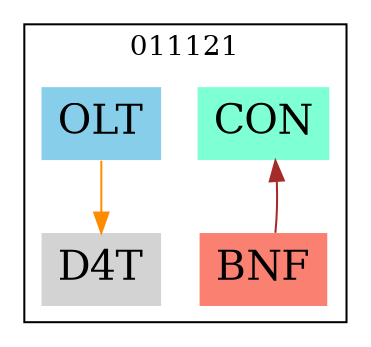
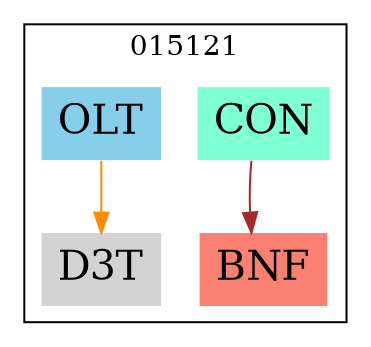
cluster "011121": label "011121" -> "015121"
edge "BNF" -> "CON": reversed
node "D4T": label "D4T" -> "D3T"
